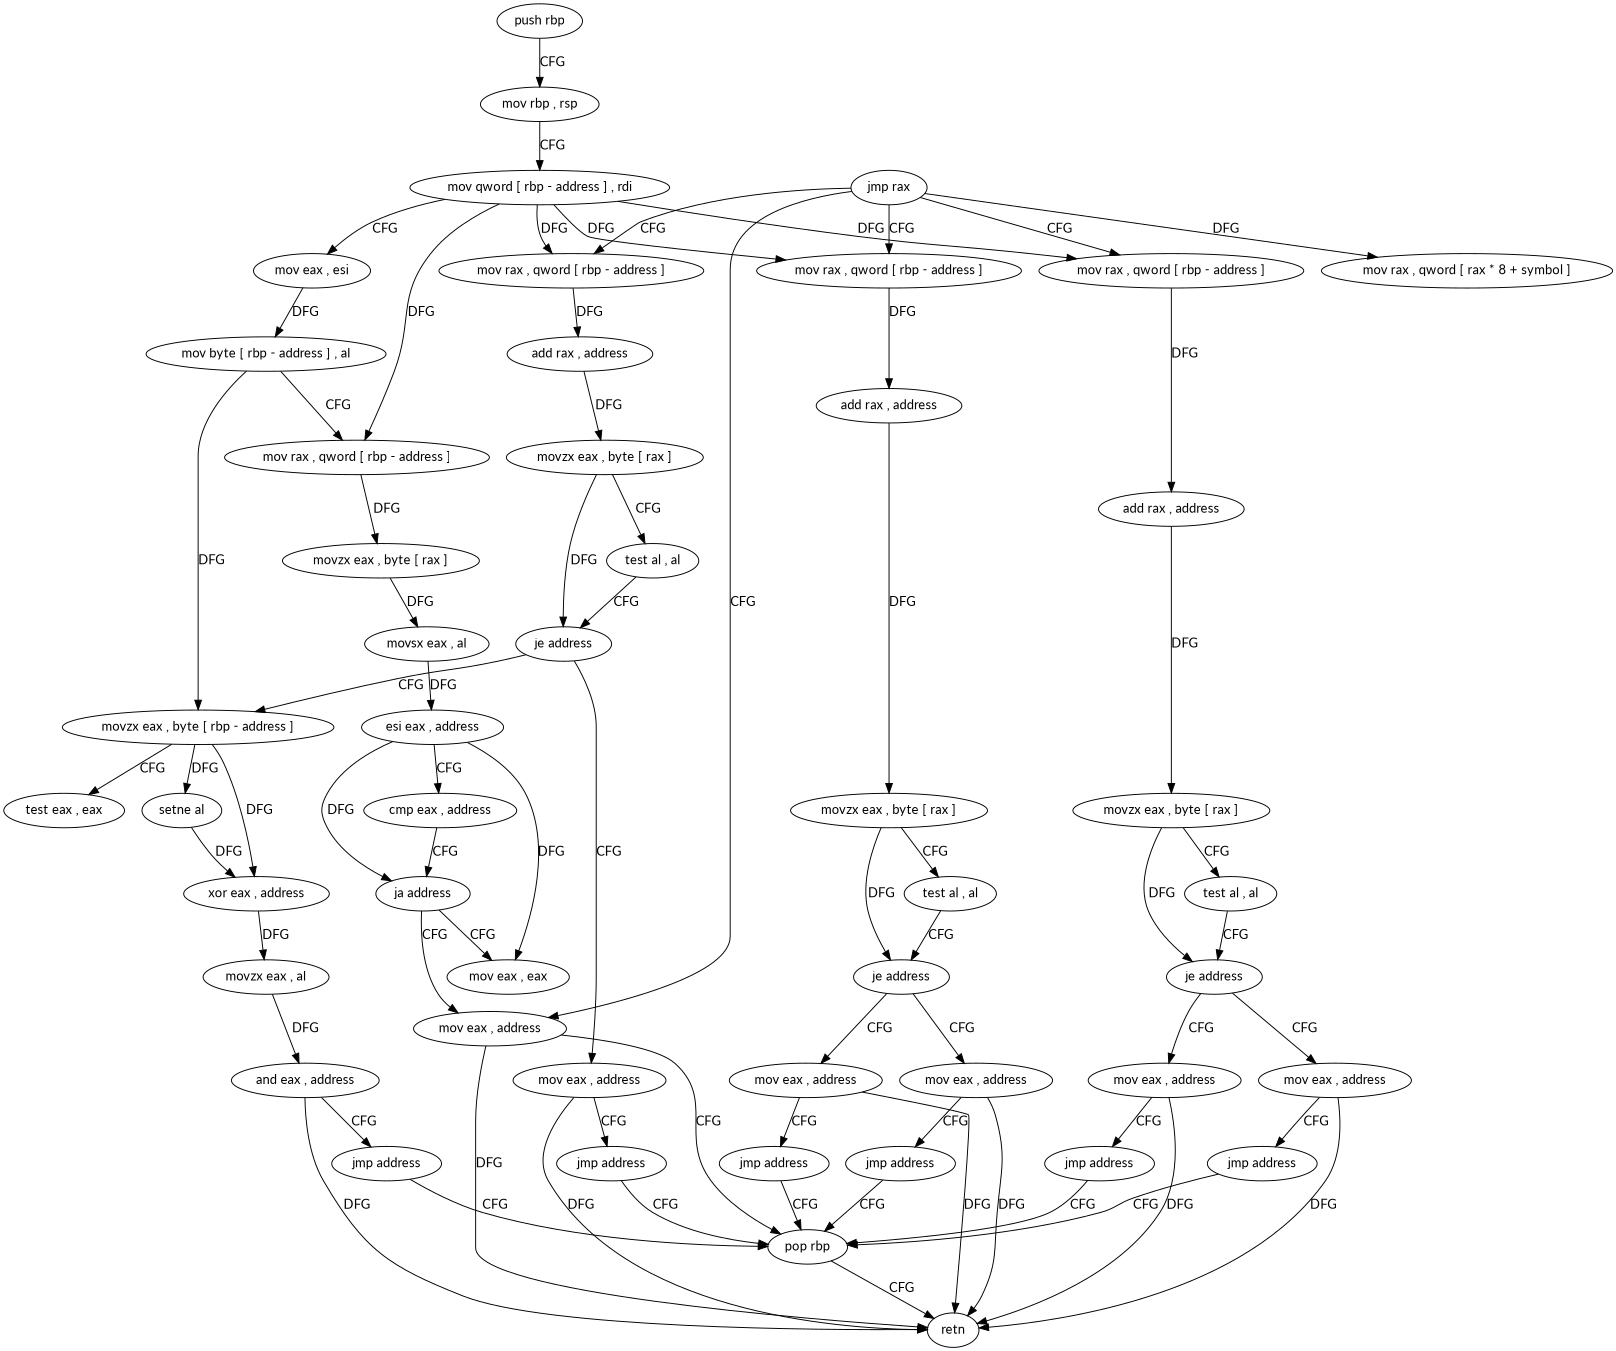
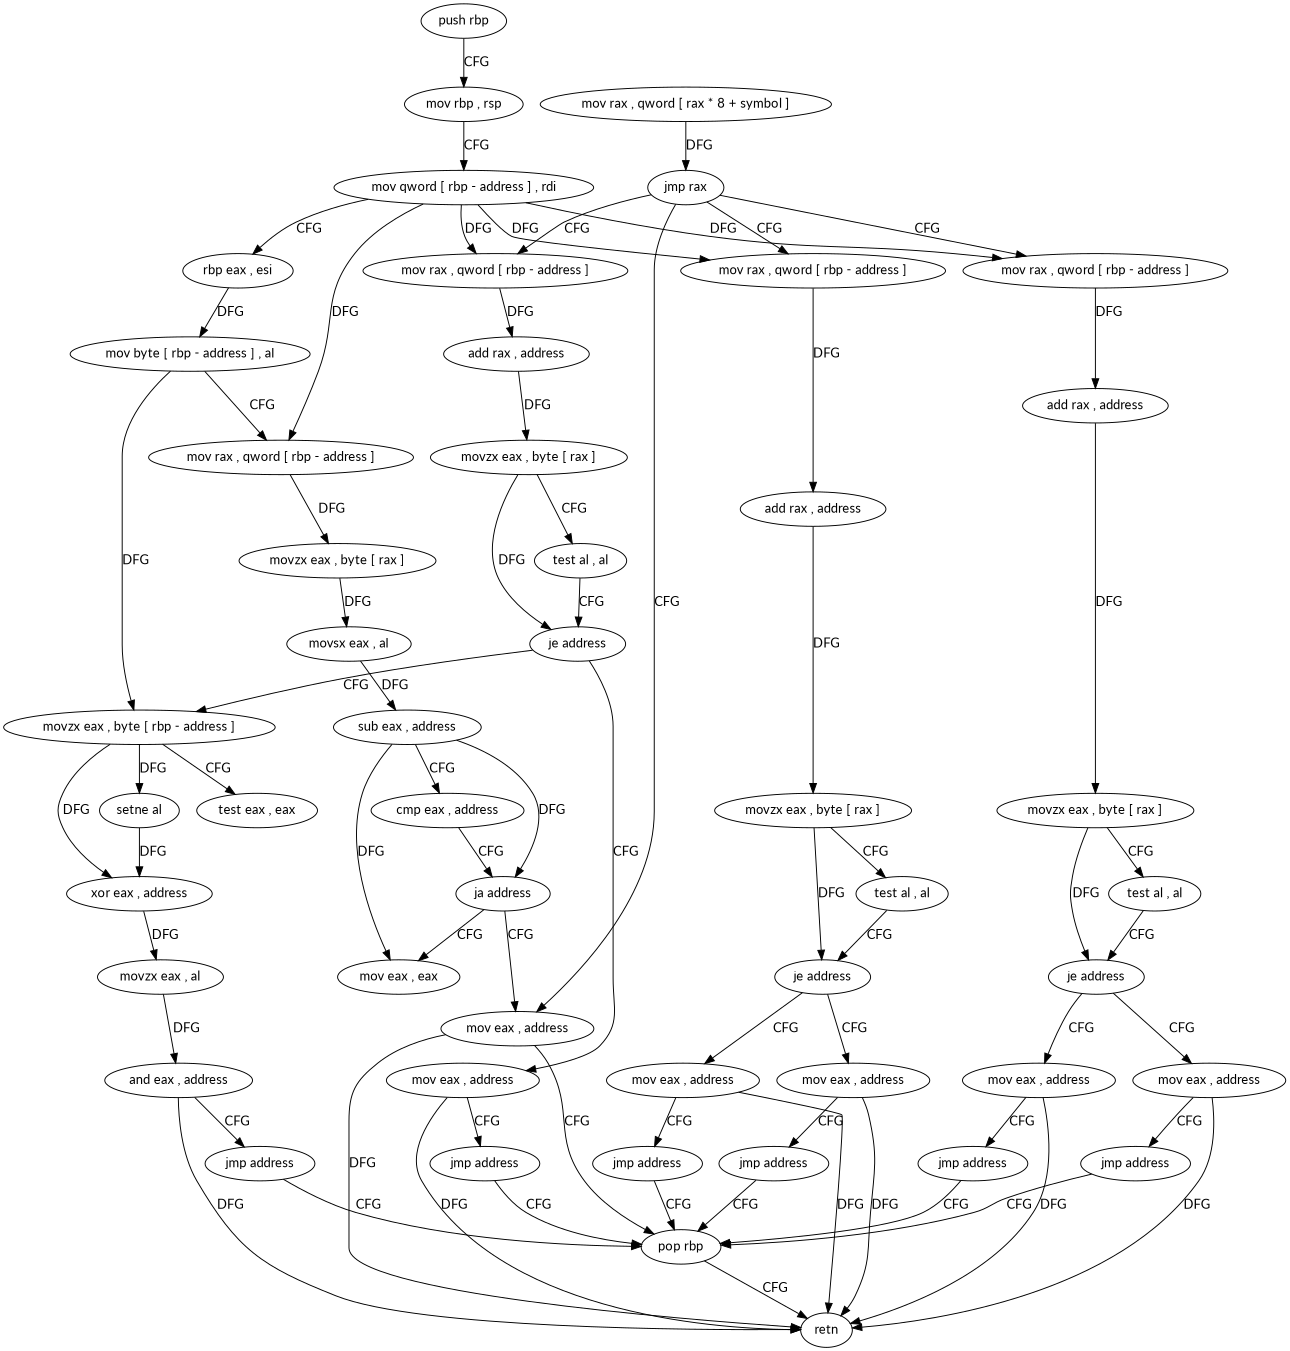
edge "jmp rax" -> "mov rax , qword [ rax * 8 + symbol ]": reversed
node "mov eax , esi": label "mov eax , esi" -> "rbp eax , esi"
node "esi eax , address": label "esi eax , address" -> "sub eax , address"
